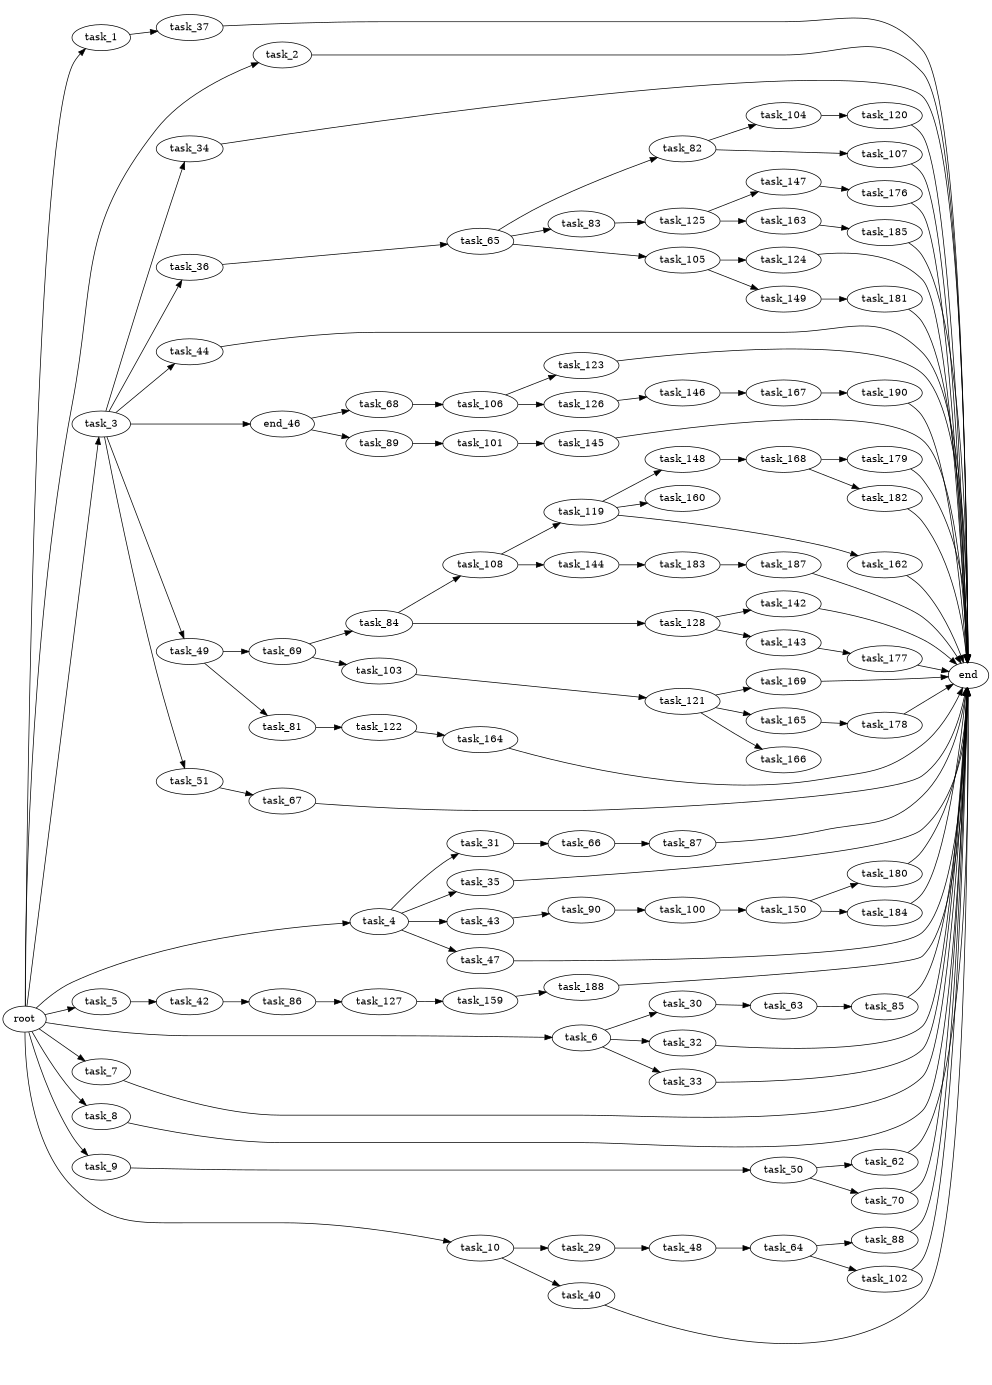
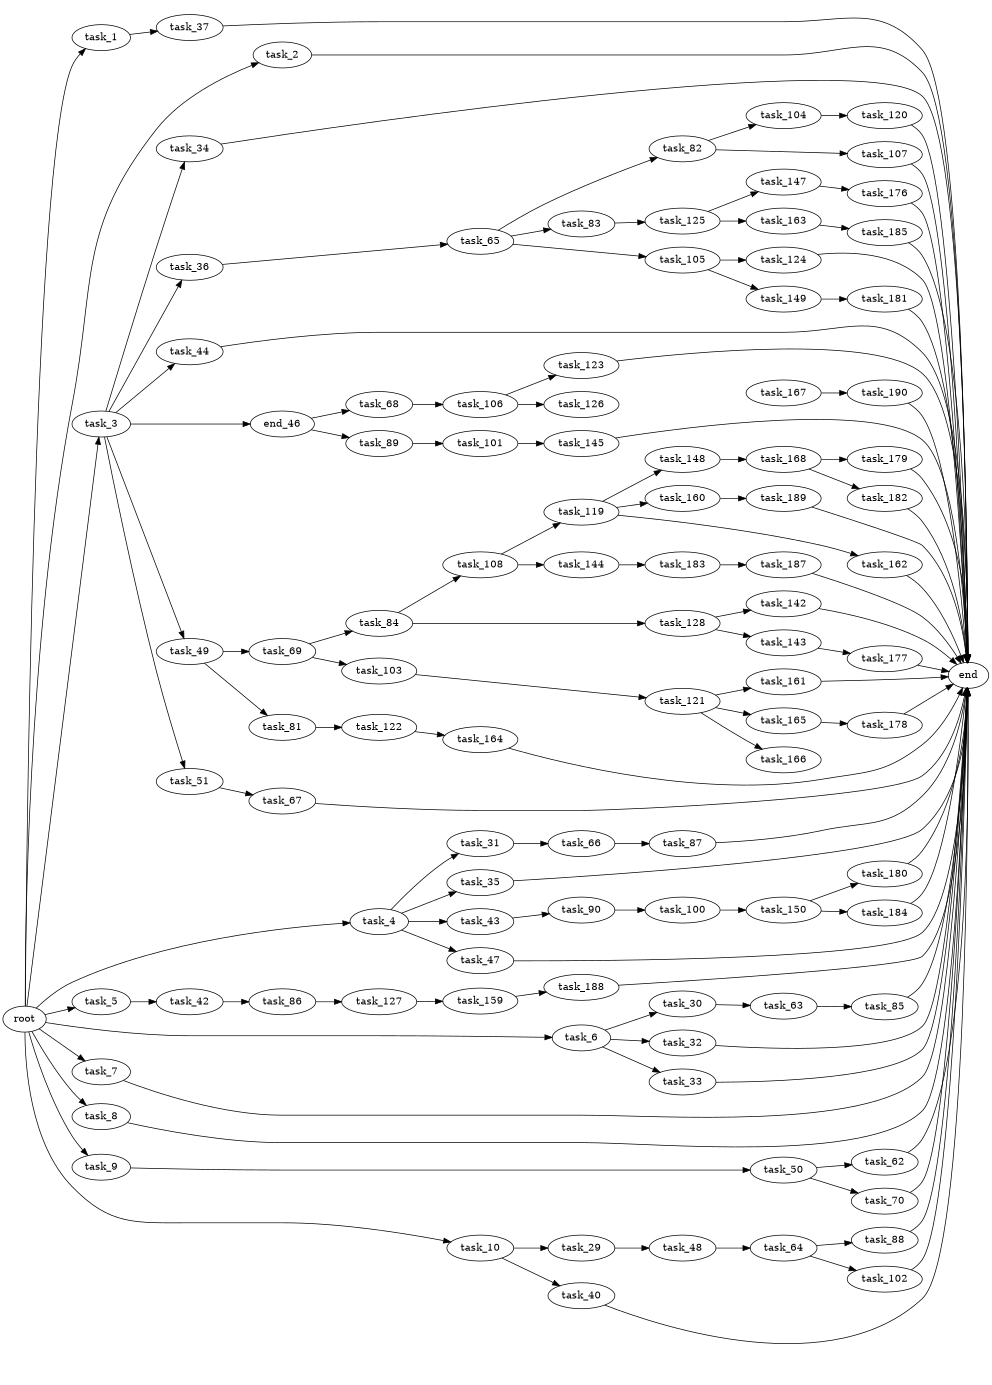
node "task_146": removed
node "task_189": added
node "task_169": label "task_169" -> "task_161"
